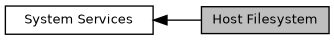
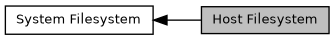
node "System Services": label "System Services" -> "System Filesystem"
